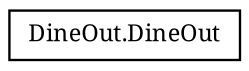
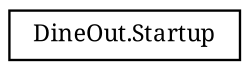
node "DineOut.DineOut": label "DineOut.DineOut" -> "DineOut.Startup"
